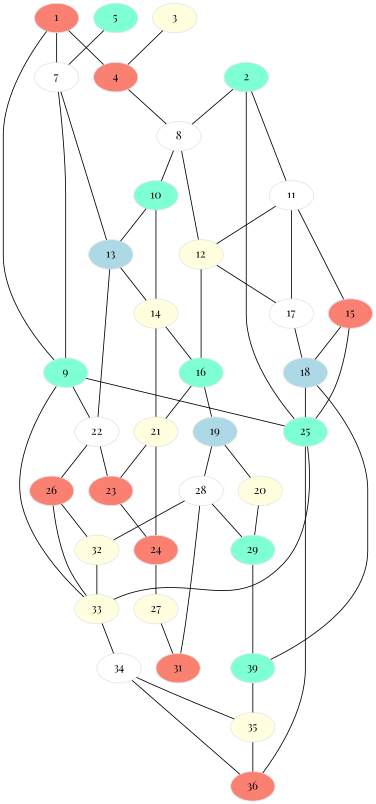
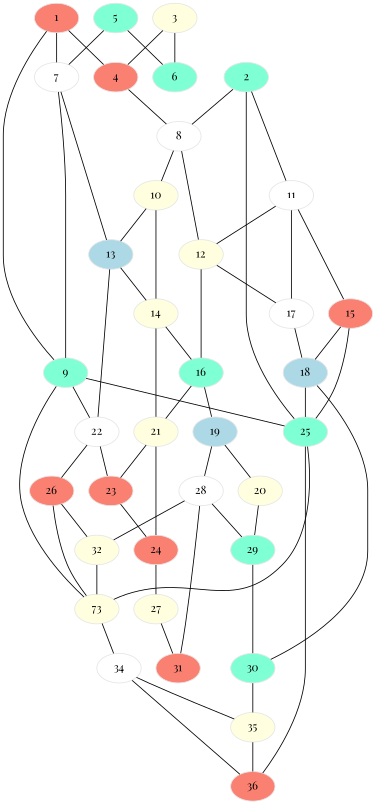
node "6": added
node "10": fillcolor aquamarine -> lightyellow
node "33": label "33" -> "73"
node "39": label "39" -> "30"
